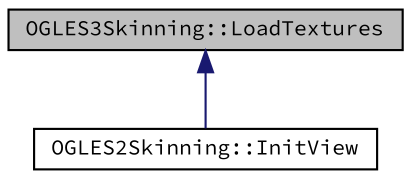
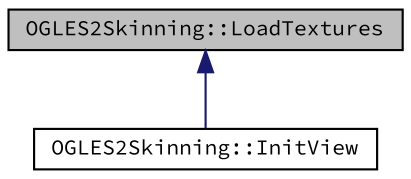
node "OGLES3Skinning::LoadTextures": label "OGLES3Skinning::LoadTextures" -> "OGLES2Skinning::LoadTextures"
